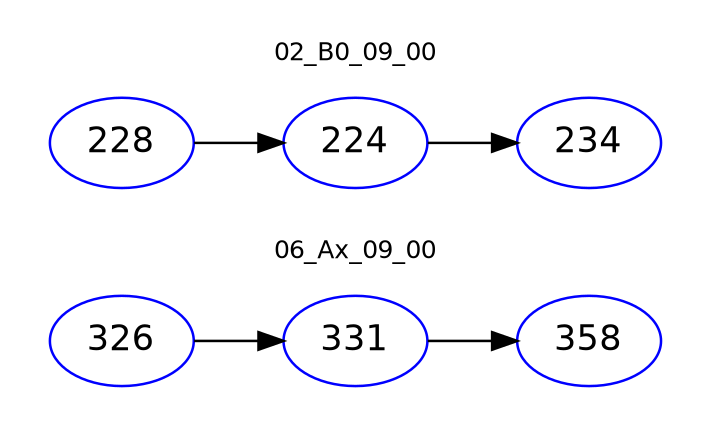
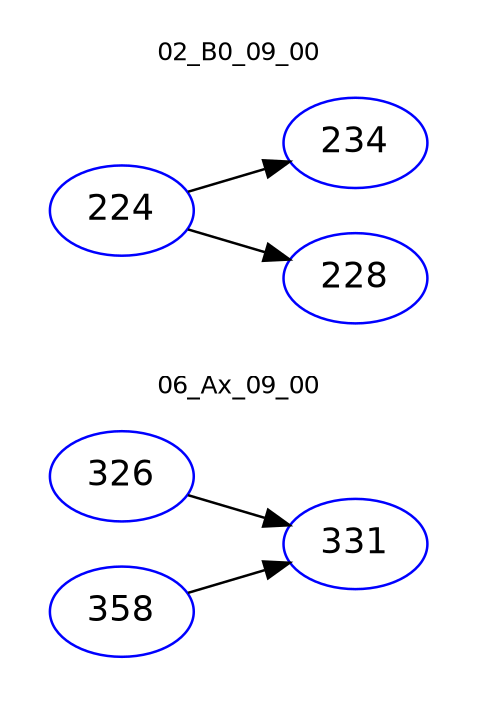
edge "228" -> "224": reversed
edge "331" -> "358": reversed
